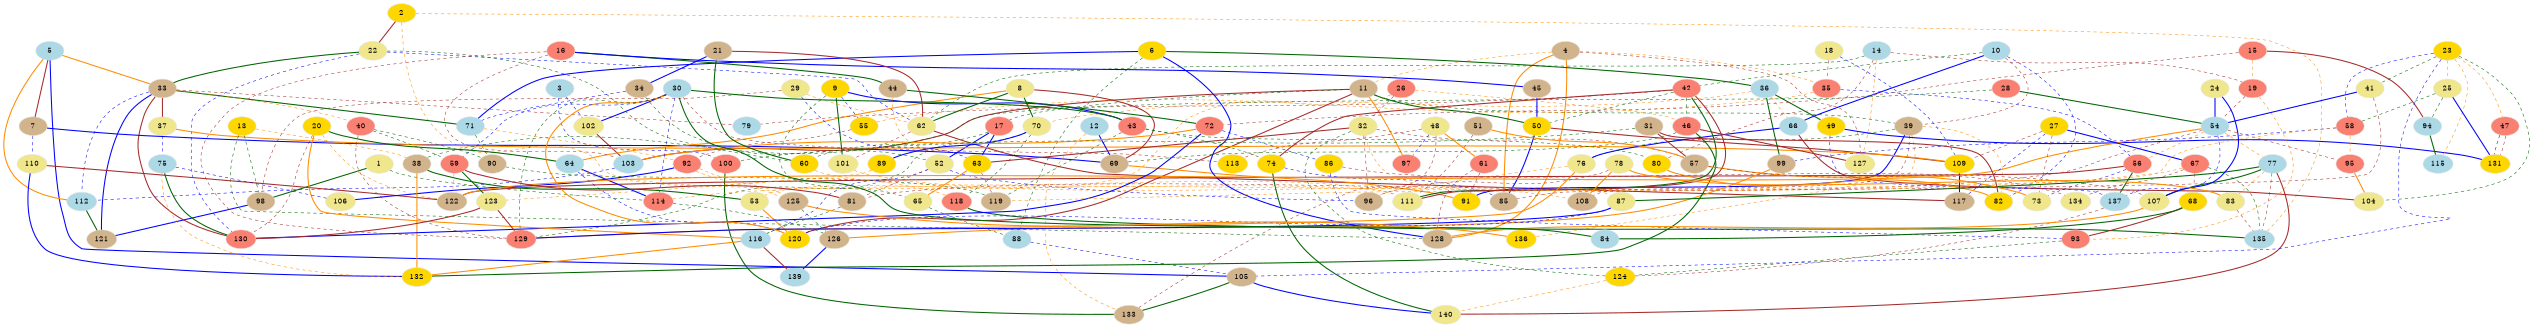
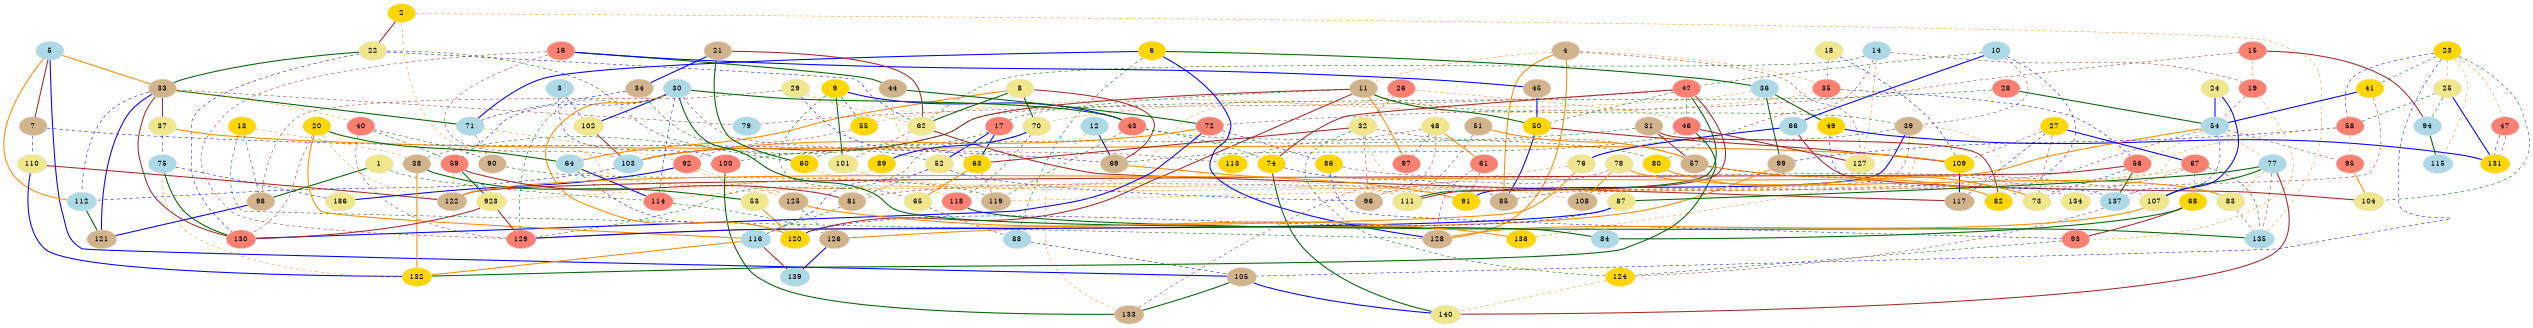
node "41": fillcolor khaki -> gold
edge "7" -- "69": style bold -> dashed
node "106": label "106" -> "186"
node "123": label "123" -> "923"
